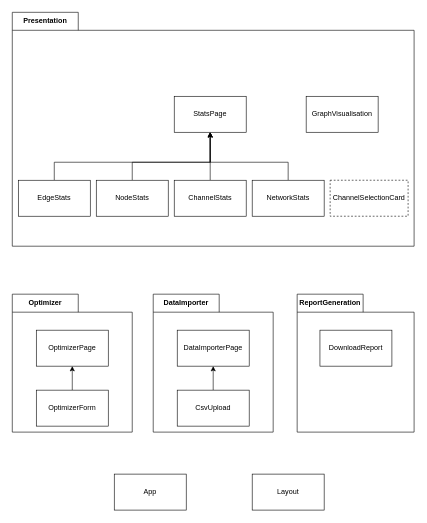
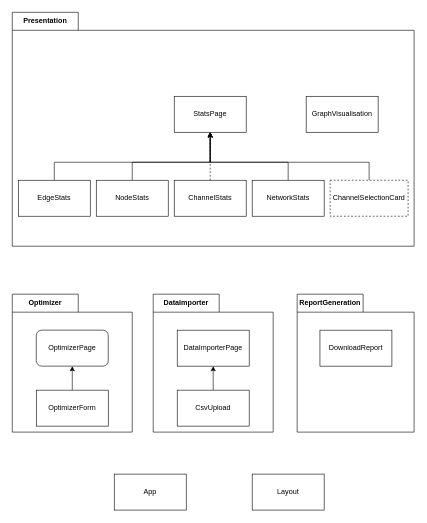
edge "ChannelSelectionCard" -> "StatsPage": added
edge "ChannelStats" -> "StatsPage": style solid -> dashed
node "OptimizerPage": shape rectangle -> rounded rectangle
